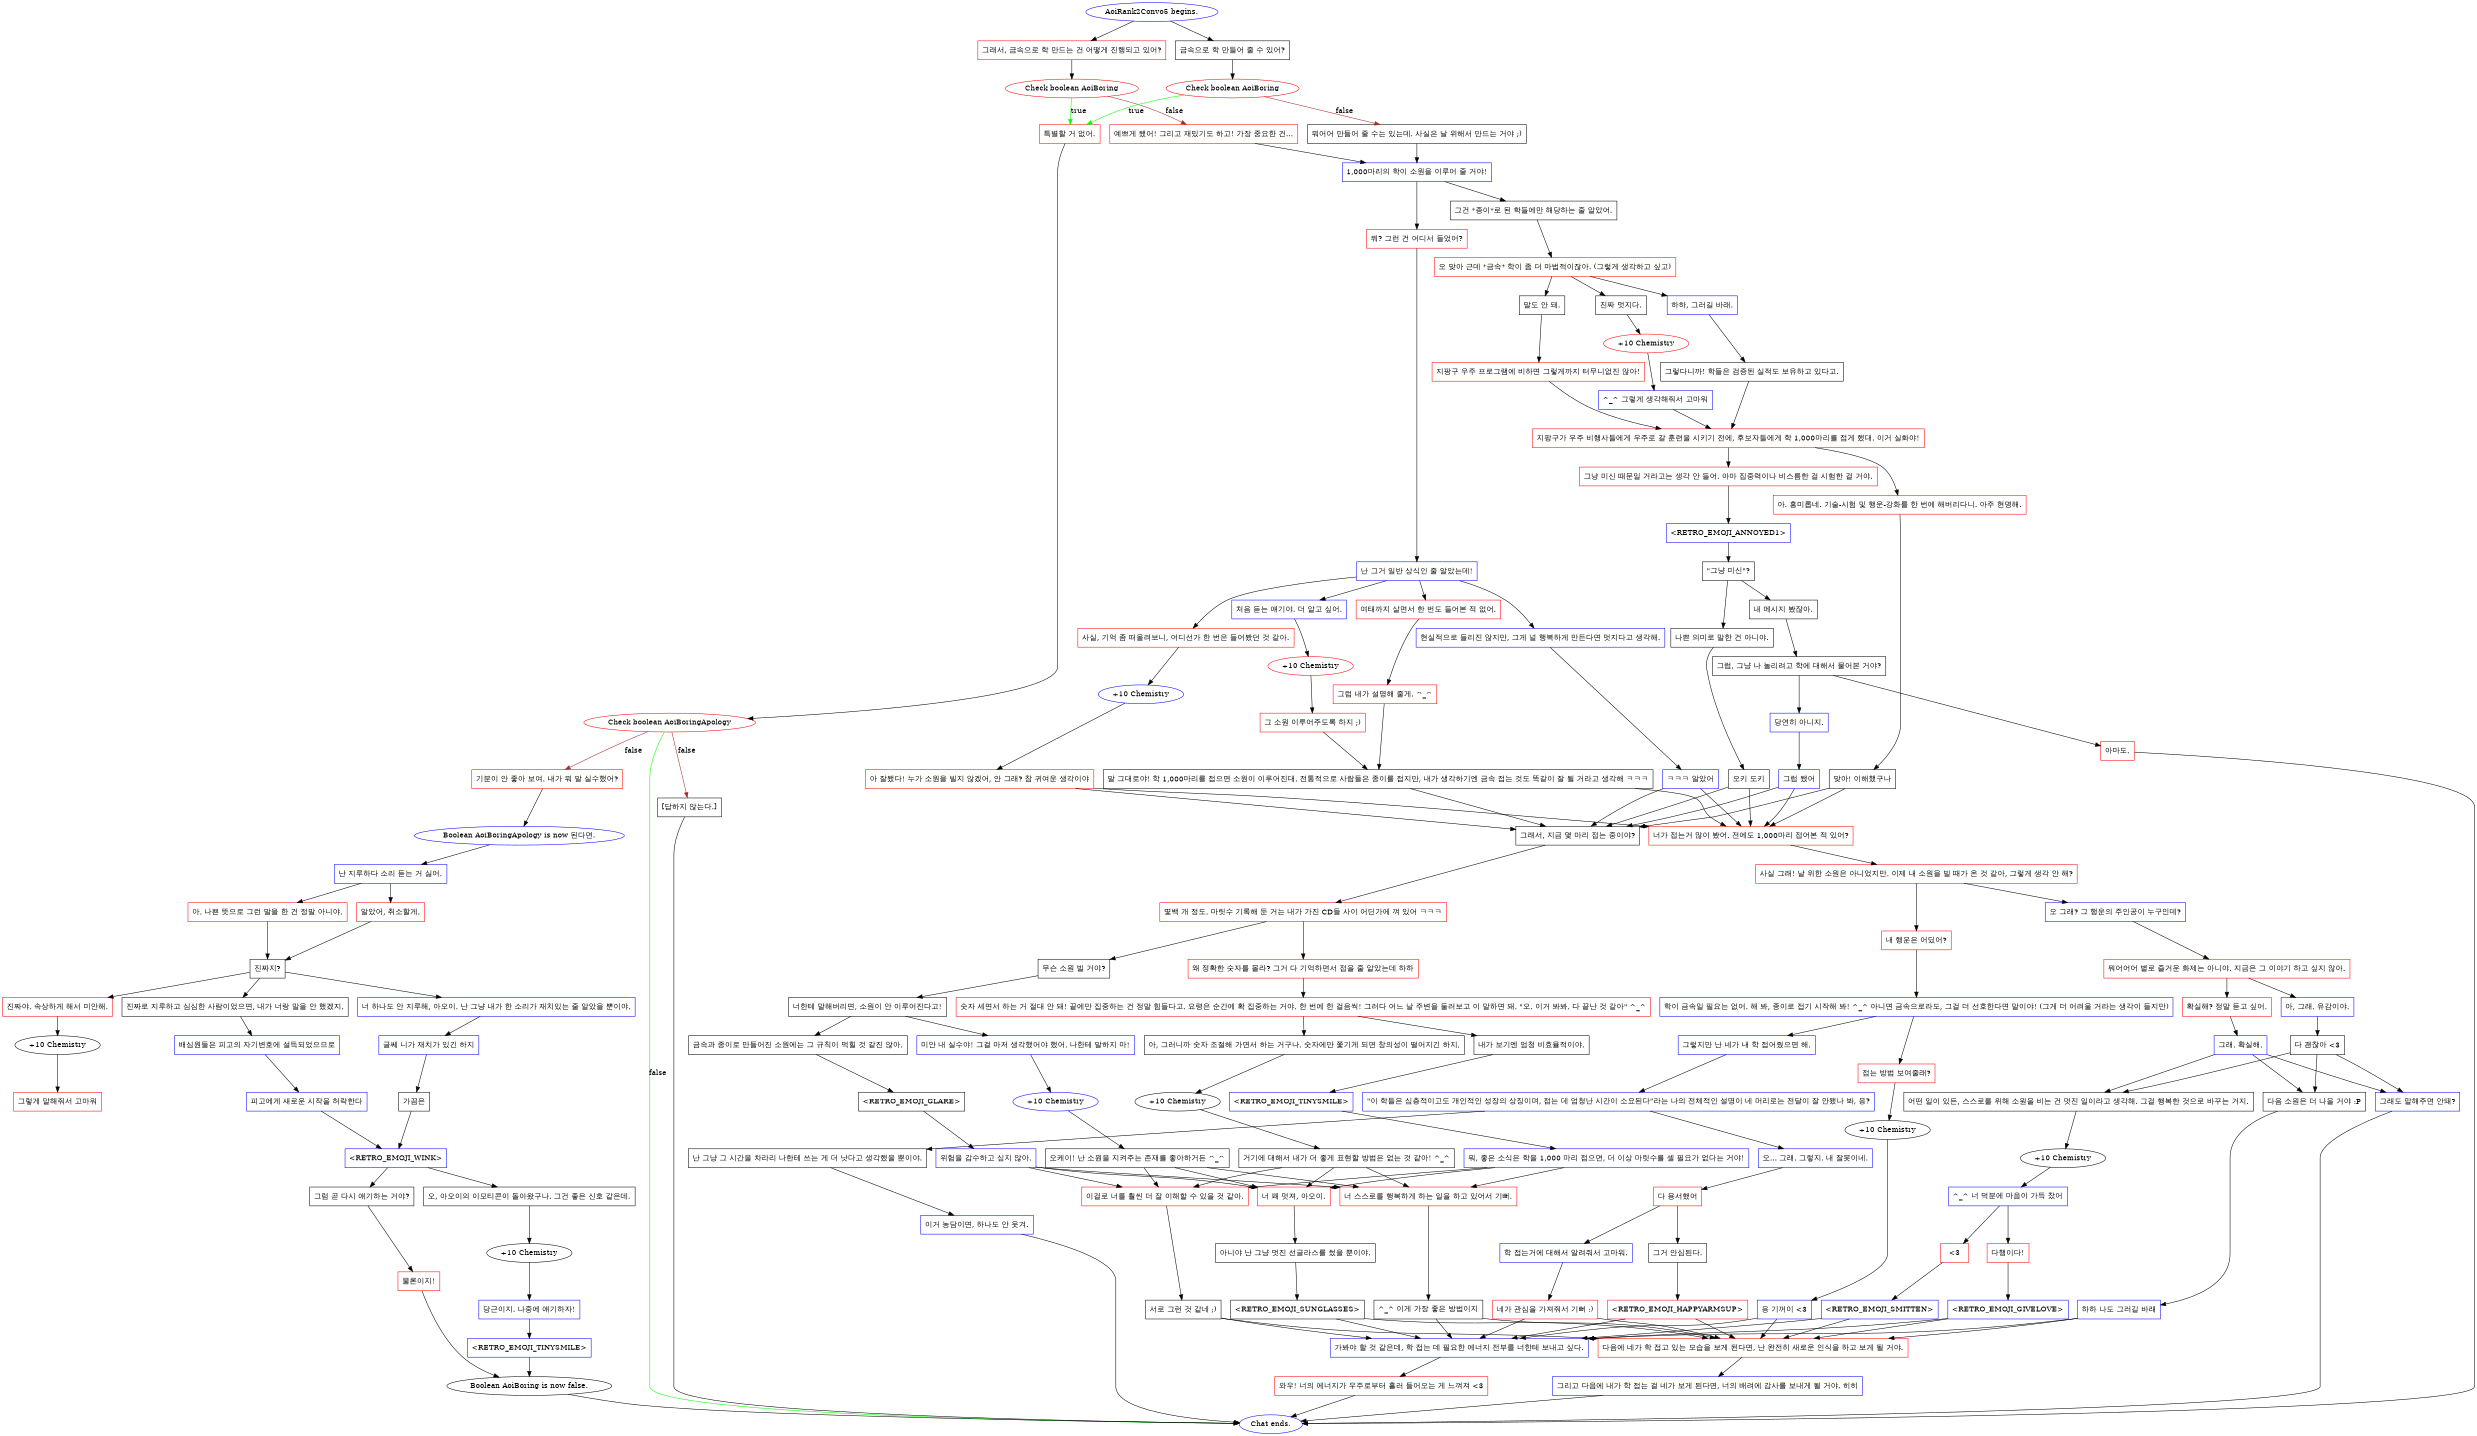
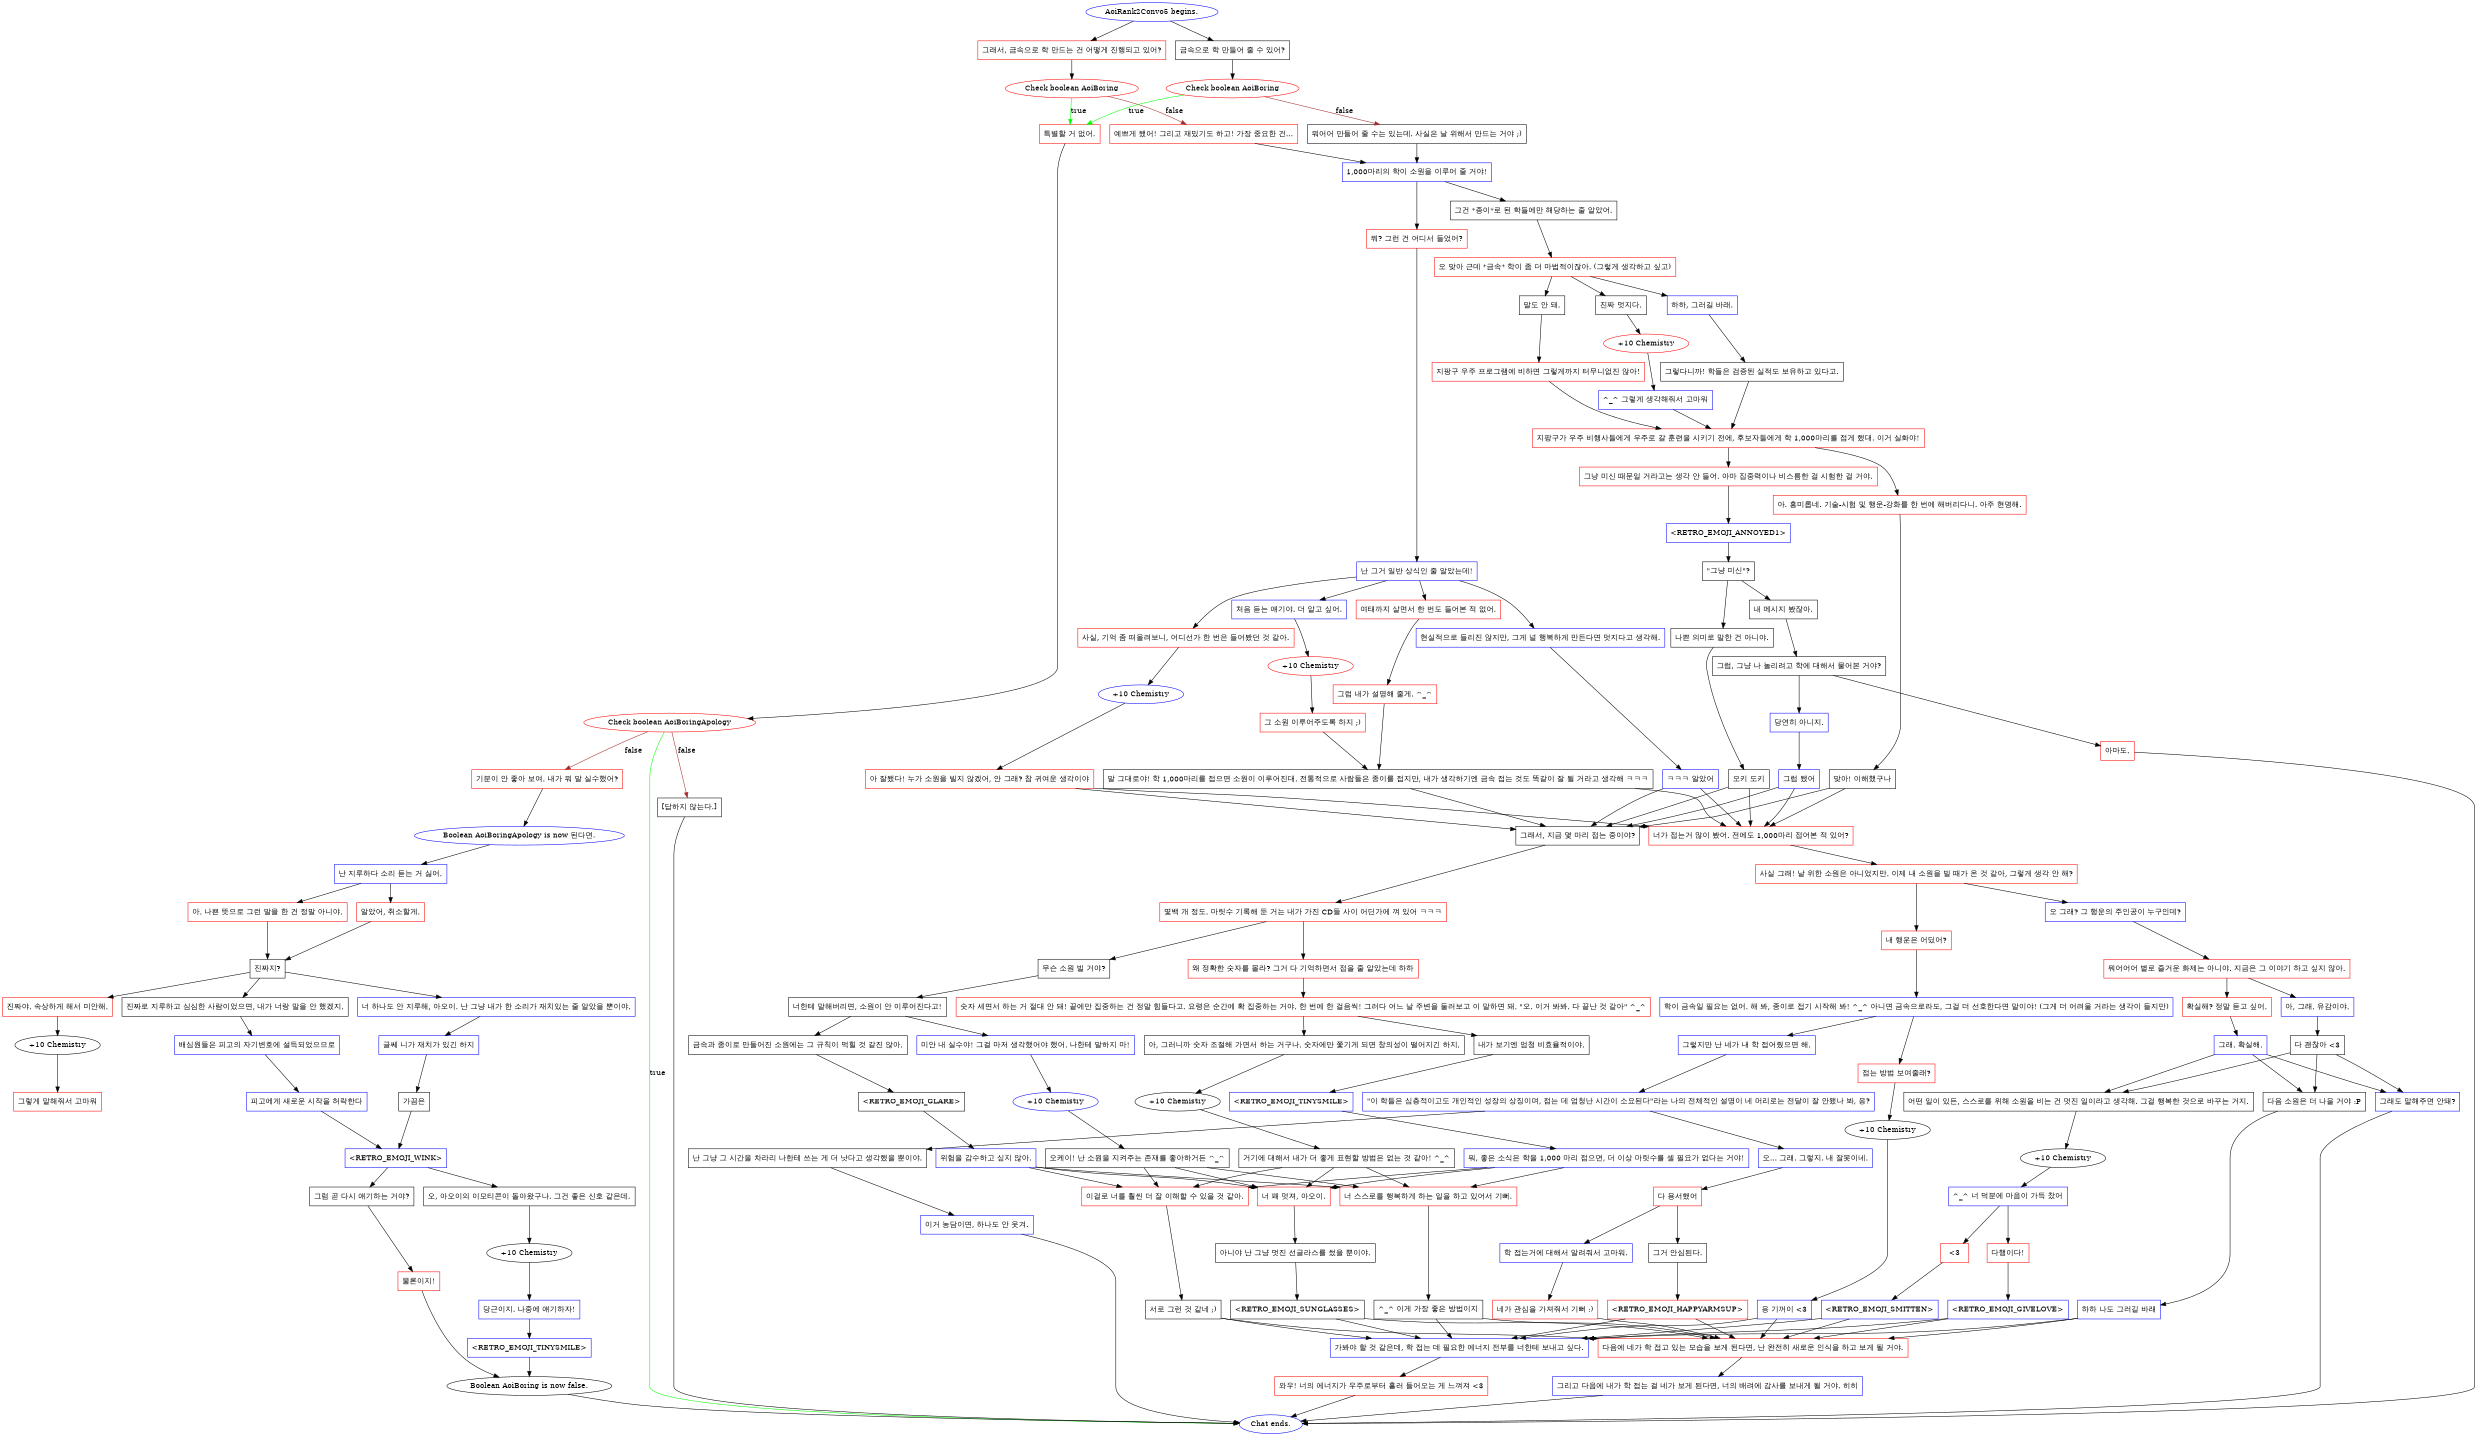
edge "Check boolean AoiBoringApology" -> "Chat ends.": label "false" -> "true"
edge "네가 관심을 가져줘서 기뻐 :)" -> "가봐야 할 것 같은데, 학 접는 데 필요한 에너지 전부를 너한테 보내고 싶다.": removed
